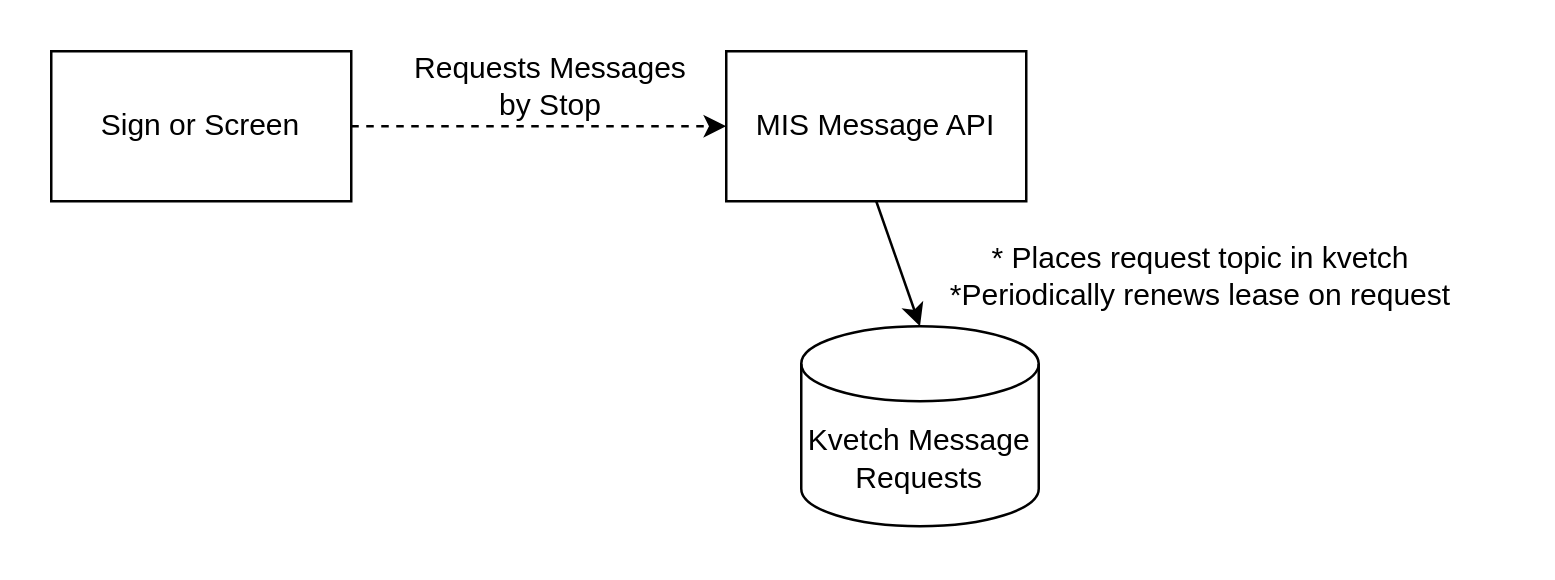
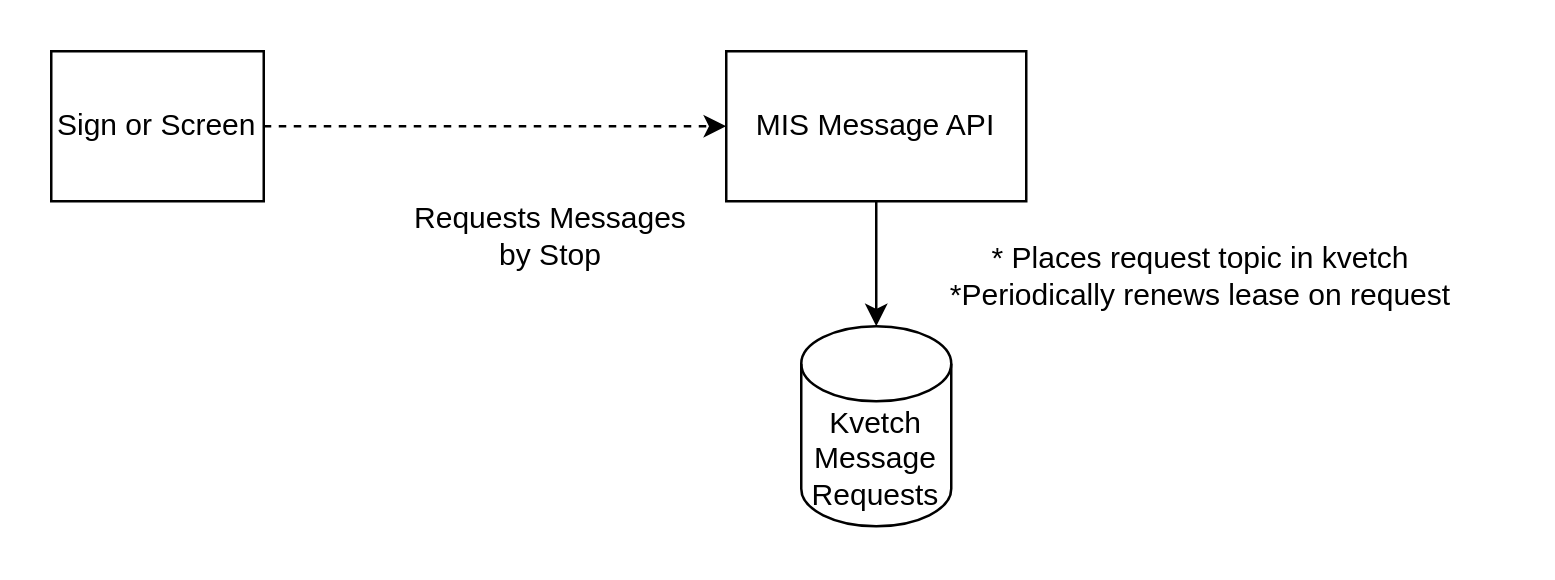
node "Requests Messages by Stop": moved (551, 86) -> (551, 236)
node "Sign or Screen": size 300x150 -> 213x150
node "Kvetch Message Requests": size 238x200 -> 150x200
